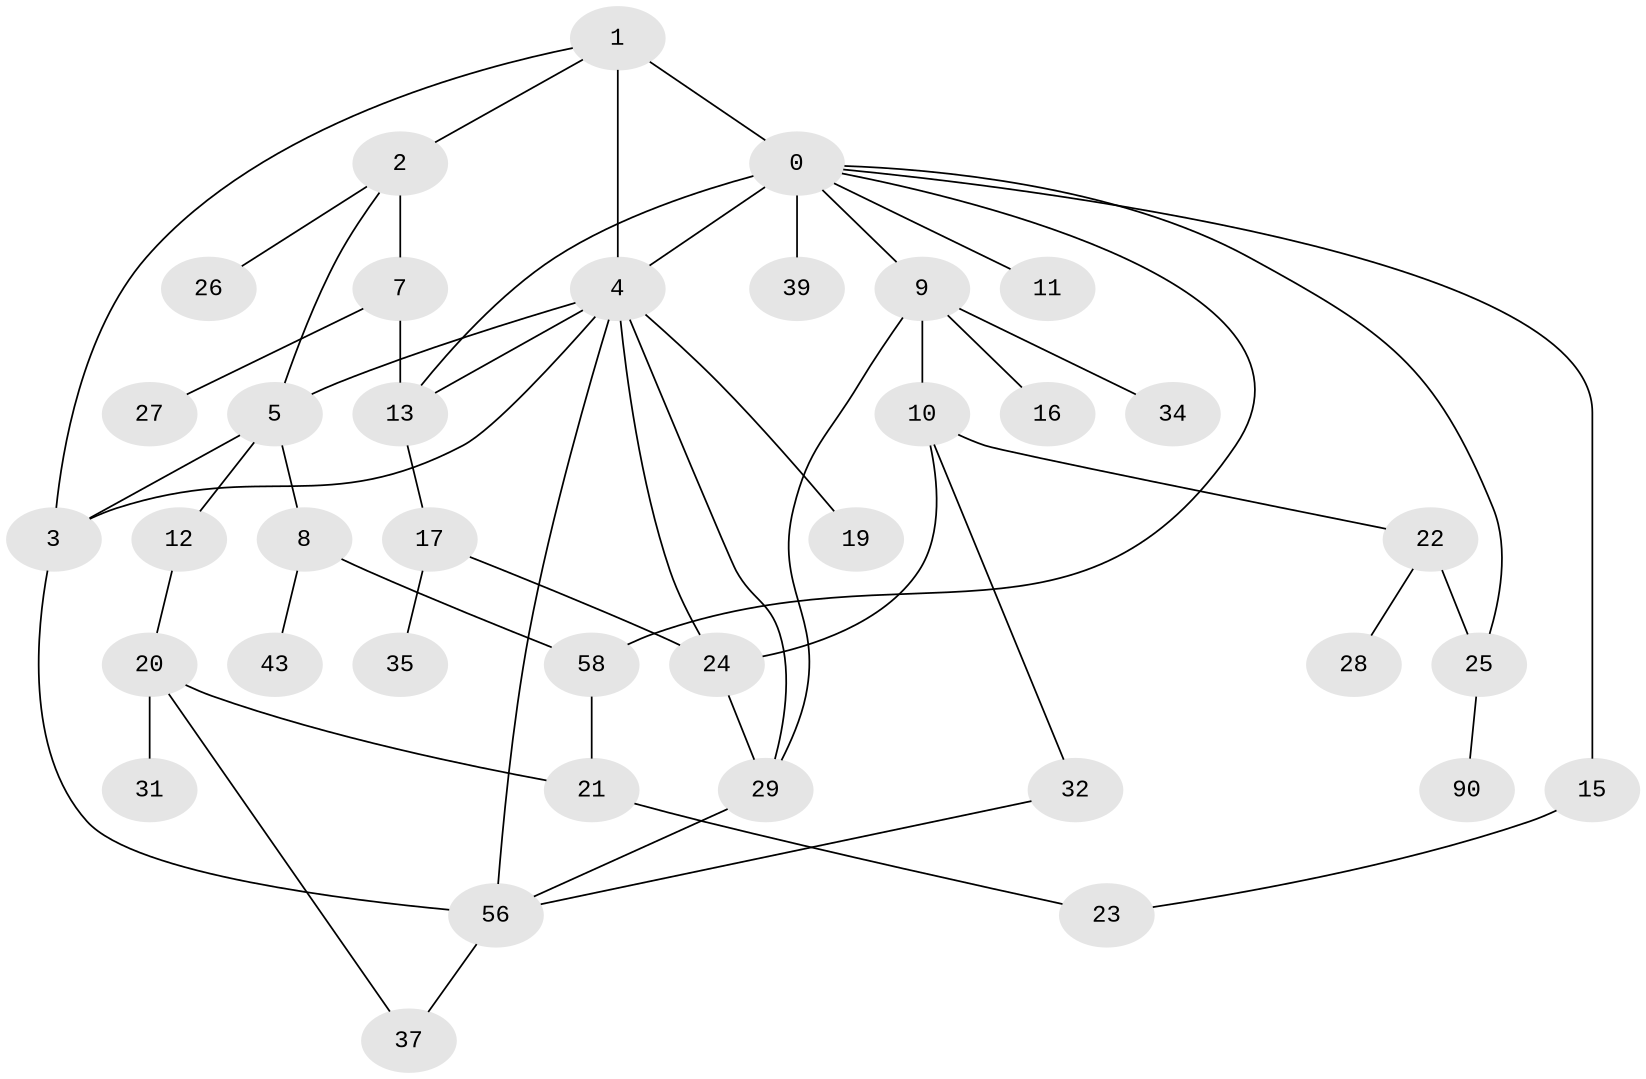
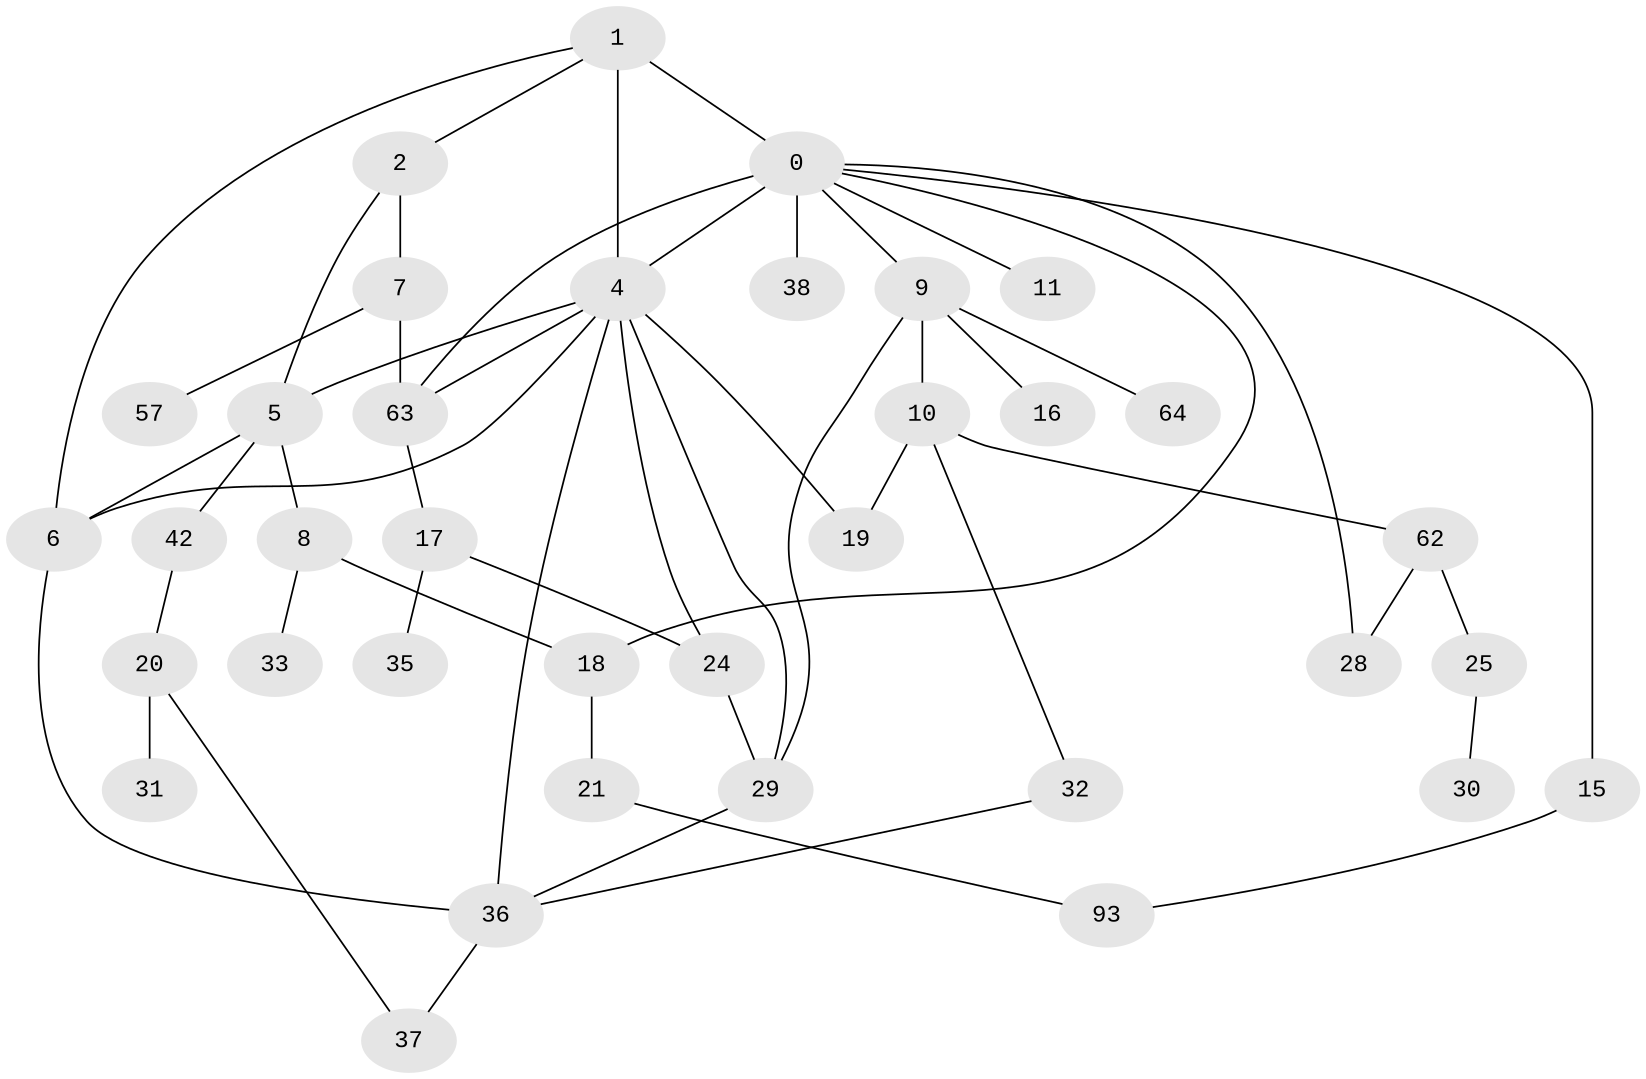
edge "0" -- "25": now "0" -- "28"
node "26": removed
node "39": label "39" -> "38"
node "27": label "27" -> "57"
node "13": label "13" -> "63"
node "34": label "34" -> "64"
node "3": label "3" -> "6"
node "12": label "12" -> "42"
node "22": label "22" -> "62"
edge "10" -- "24": now "10" -- "19"
node "43": label "43" -> "33"
node "58": label "58" -> "18"
edge "20" -- "21": removed
node "90": label "90" -> "30"
node "56": label "56" -> "36"
node "23": label "23" -> "93"
